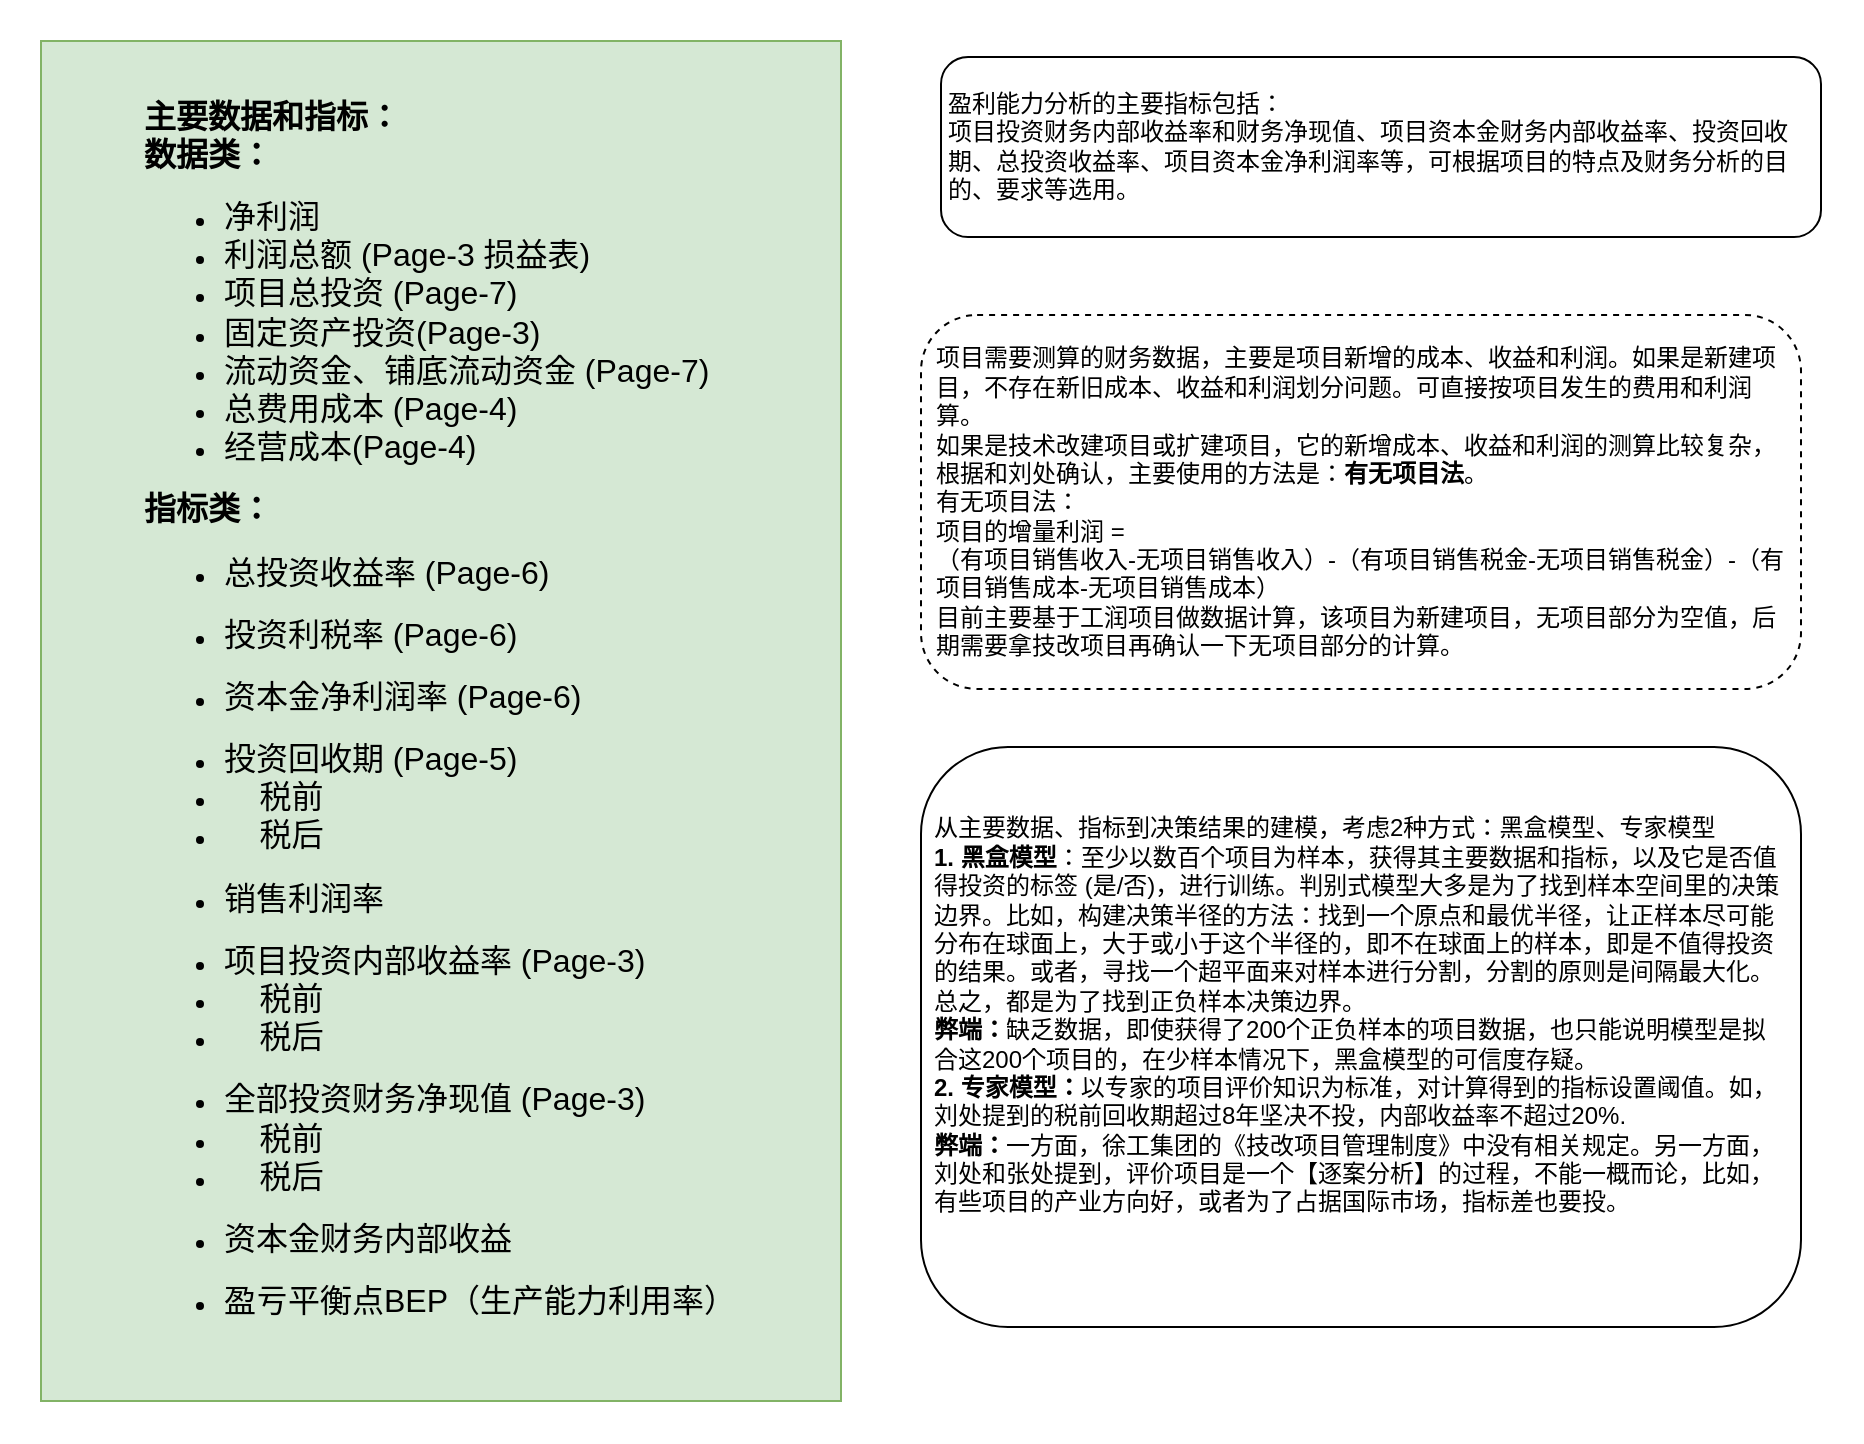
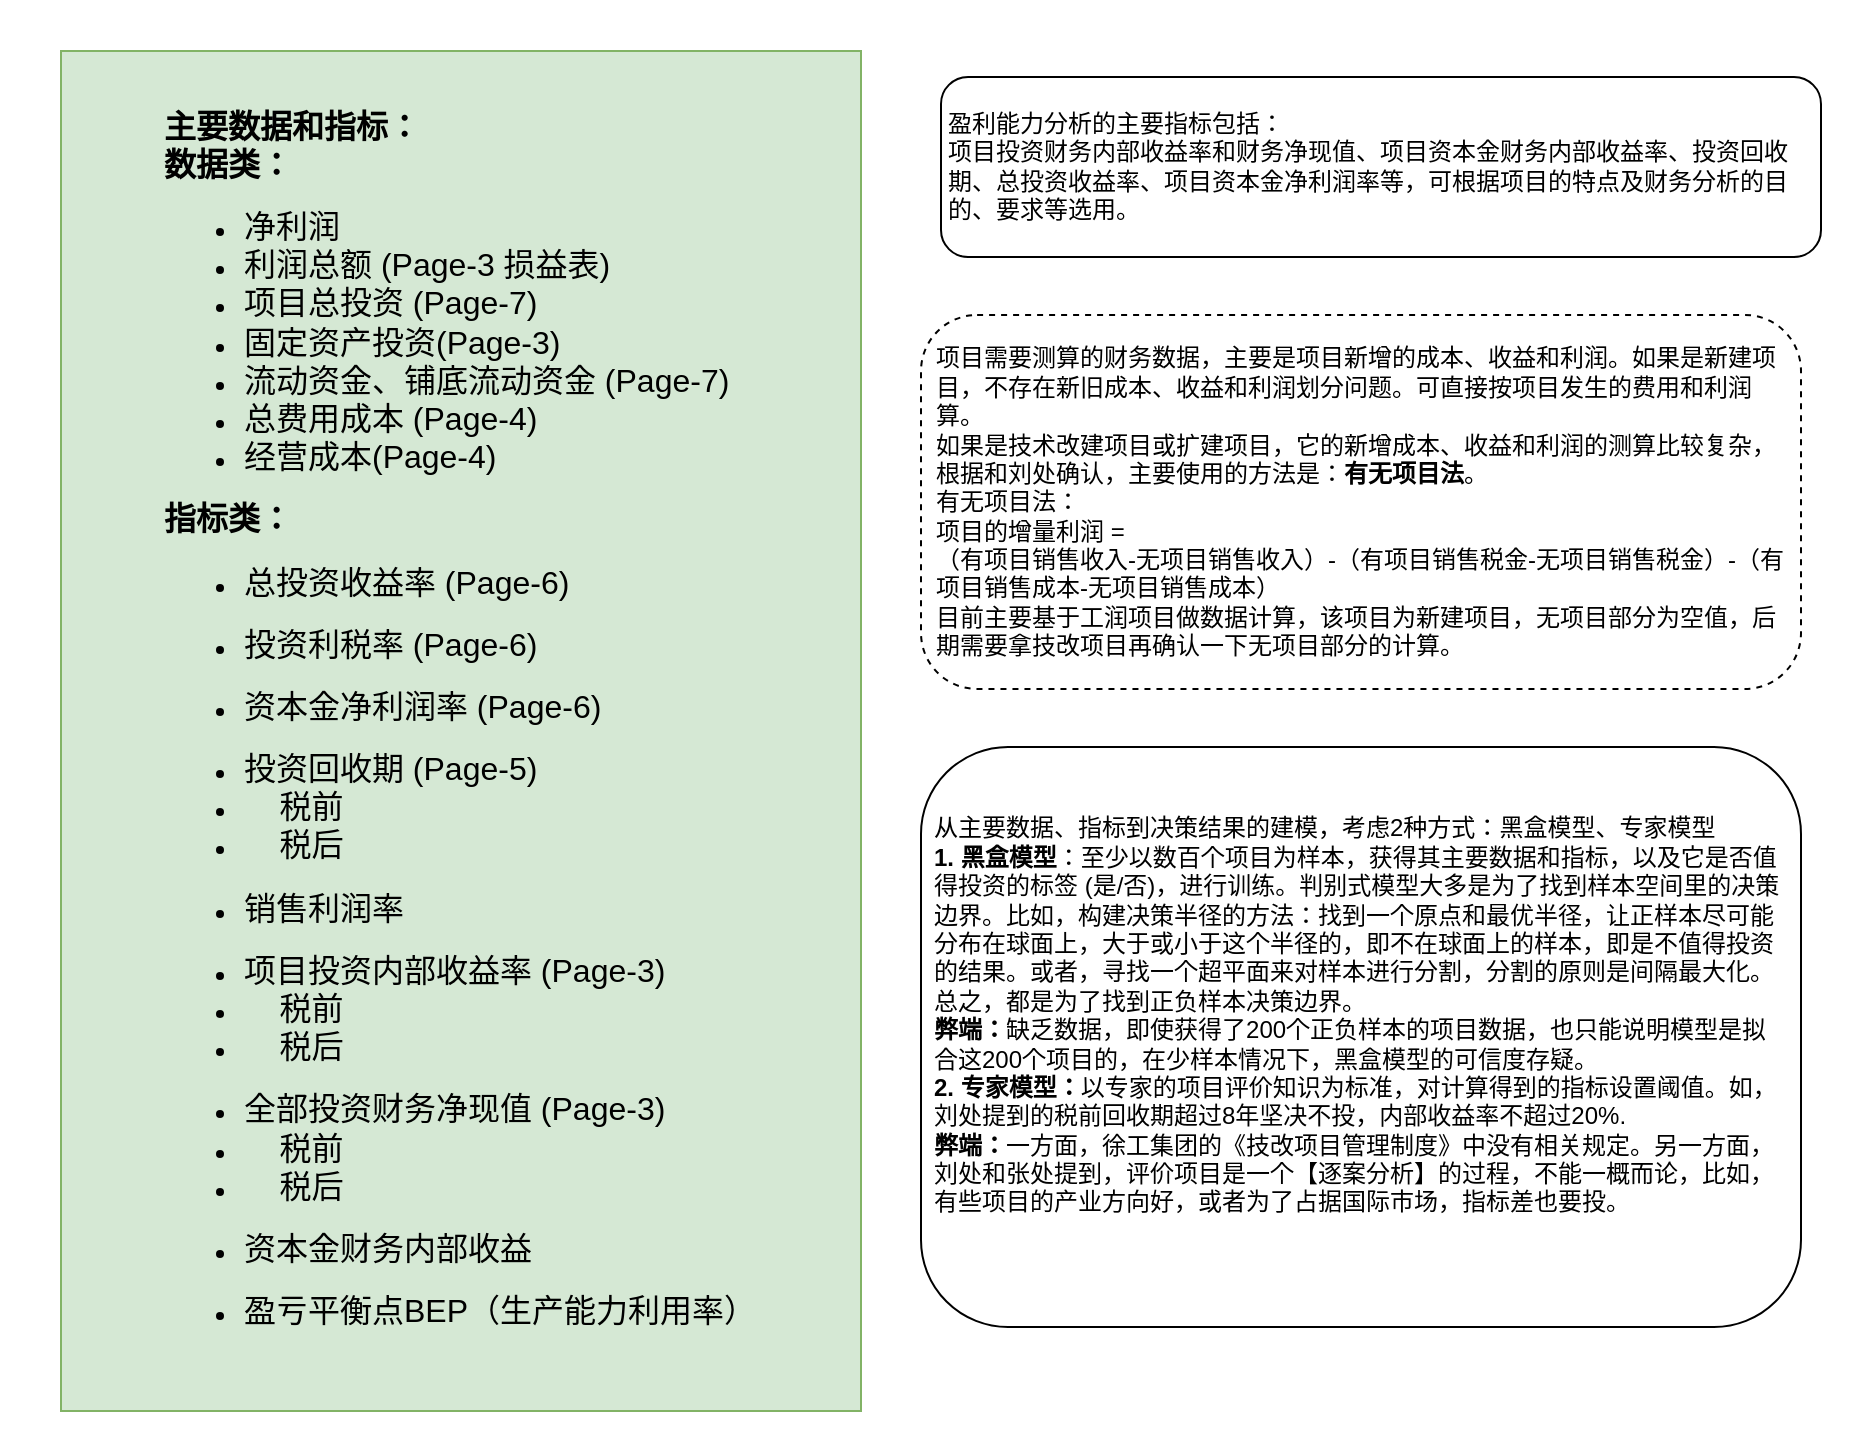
node "盈利能力分析的主要指标包括： 项目投资财务内部收益率和财务净现值、项目资本金财务内部收益率、投资回收期、总投资收益率、项目资本金净利润率等，可根据项目的特点及财务分析的目的、要求等选用。": moved (1381, 147) -> (1381, 167)
node "主要数据和指标： 数据类： 净利润 利润总额 (Page-3 损益表) 项目总投资 (Page-7) 固定资产投资(Page-3) 流动资金、铺底流动资金 (Page-7) 总费用成本 (Page-4) 经营成本(Page-4) 指标类： 总投资收益率 (Page-6) 投资利税率 (Page-6) 资本金净利润率 (Page-6) 投资回收期 (Page-5) 税前 税后 销售利润率 项目投资内部收益率 (Page-3) 税前 税后 全部投资财务净现值 (Page-3) 税前 税后 资本金财务内部收益 盈亏平衡点BEP（生产能力利用率）": moved (441, 721) -> (461, 731)
